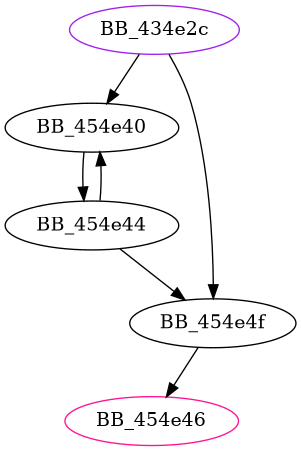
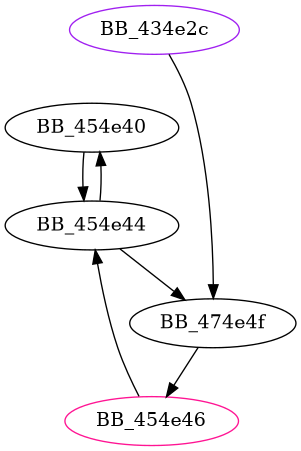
edge "BB_434e2c" -> "BB_454e40": removed
node "BB_454e4f": label "BB_454e4f" -> "BB_474e4f"
edge "BB_454e46" -> "BB_454e44": added
